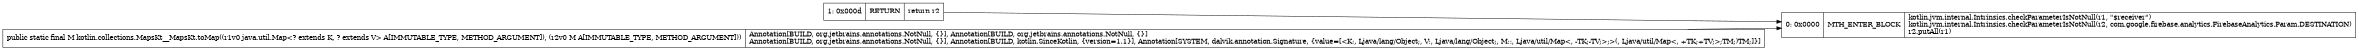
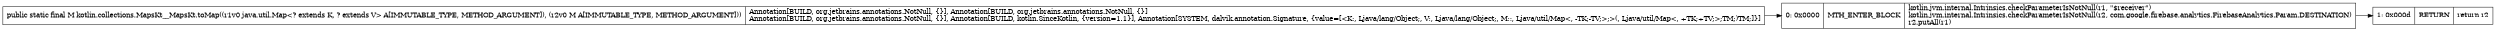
edge "1: 0x000d" -> "0: 0x0000": reversed
